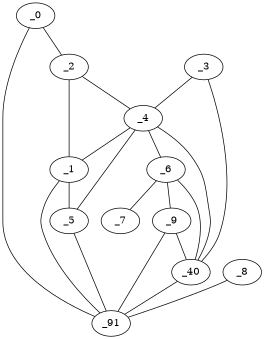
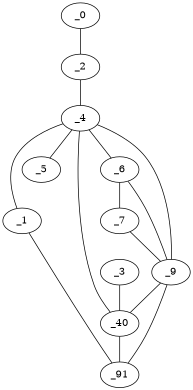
edge "_3" -- "_4": now "_9" -- "_4"
edge "_2" -- "_1": removed
edge "_0" -- "_91": removed
edge "_1" -- "_5": removed
edge "_6" -- "_40": removed
edge "_7" -- "_9": added
edge "_5" -- "_91": removed
node "_8": removed
